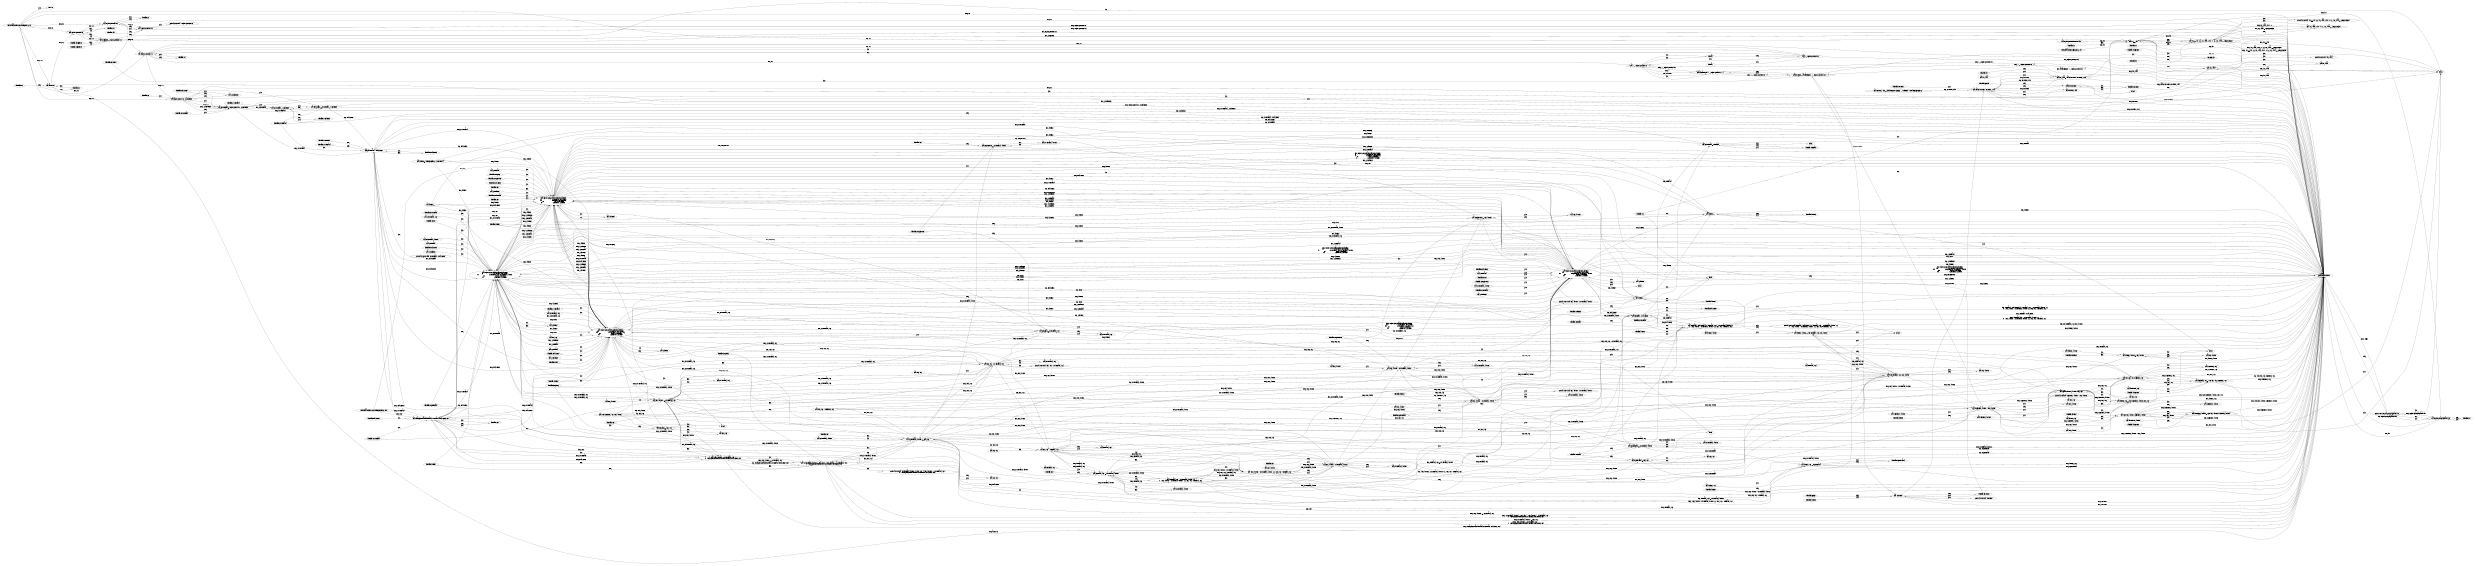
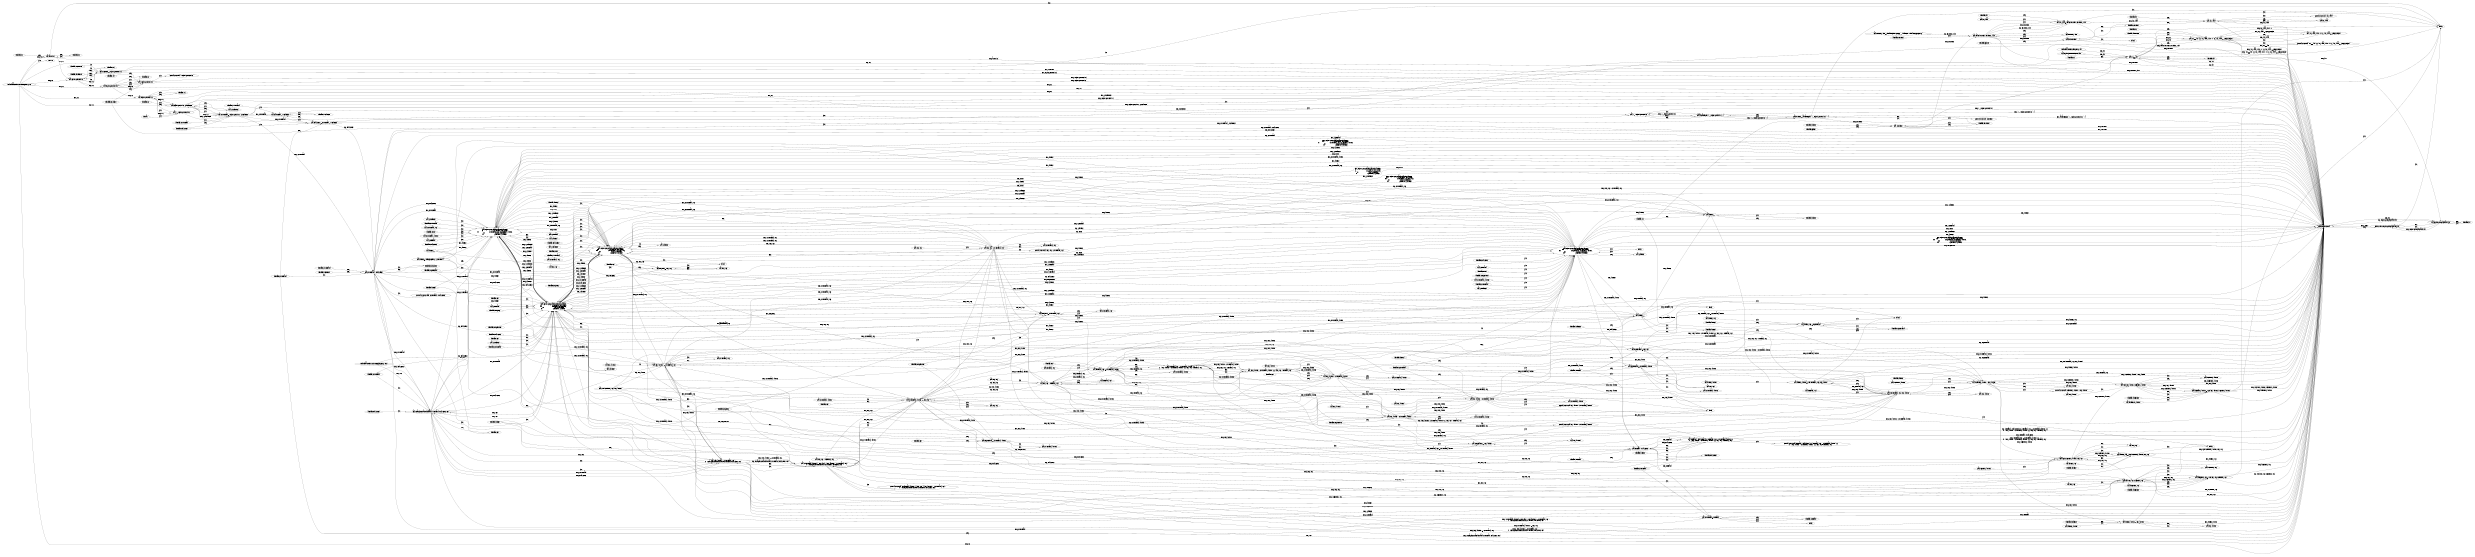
node "(Literal,4)": removed
edge "(Call,allocateRegion((1 + region16_n_dst(src)) * 4))" -> "(Call,(1 + region16_n_rects(src)) * 4)": label "DDG: newItems" -> "CFG: "
edge "(Call,rect->top < nextBand->top)" -> "(Call,currentBand->bottom <= rect->top)": added, label "DDG: rect->top"
